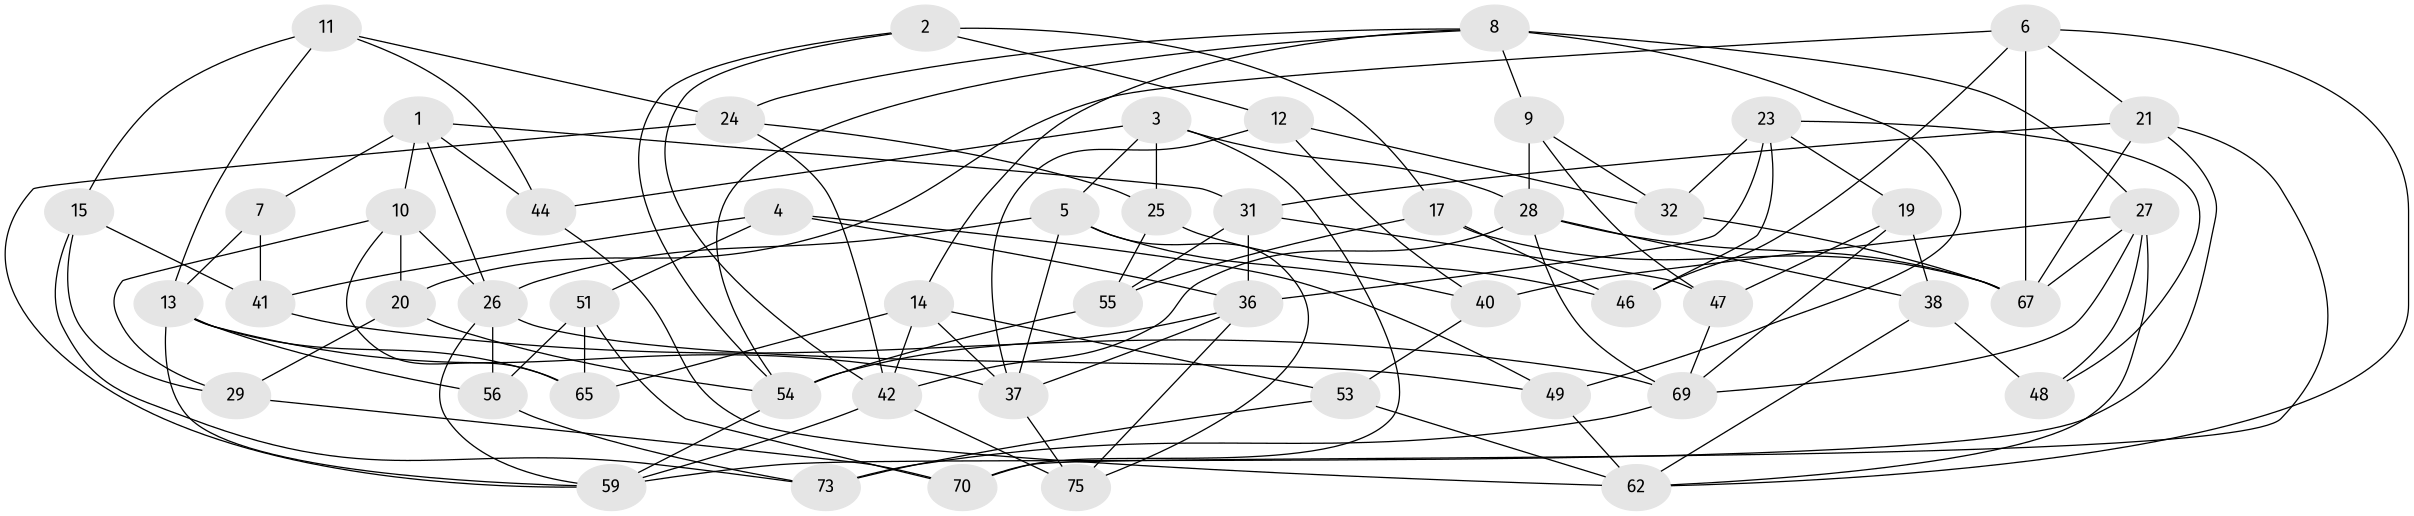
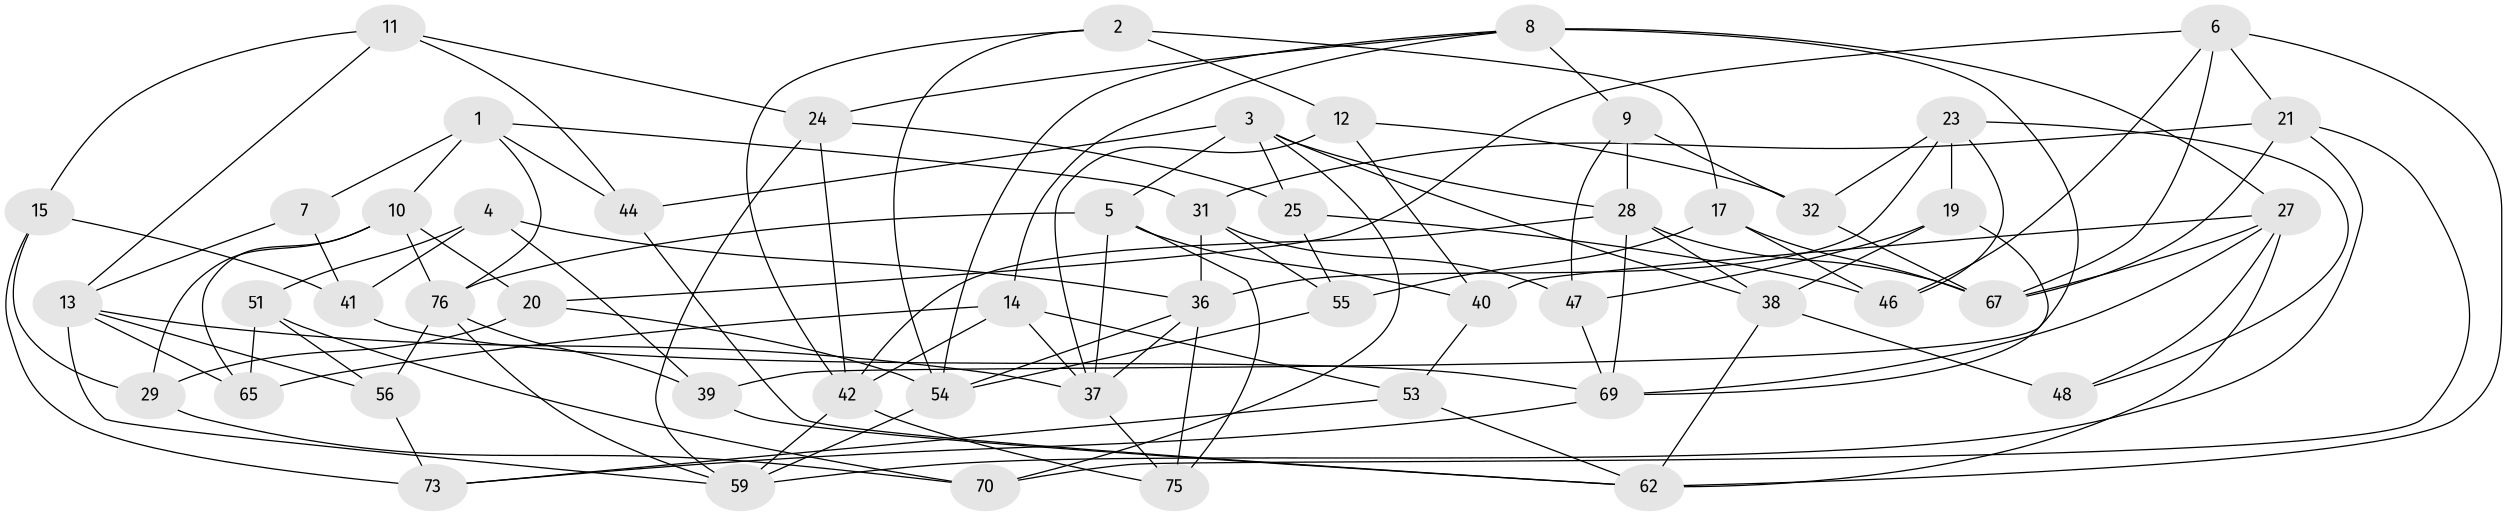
edge "3" -- "38": added
node "26": label "26" -> "76"
node "49": label "49" -> "39"
